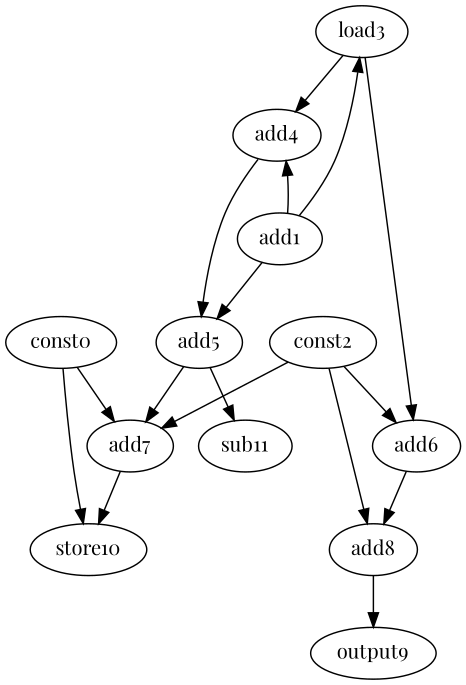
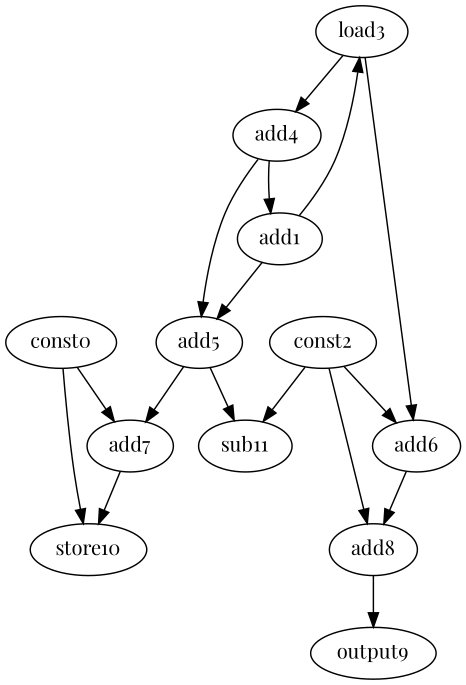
edge "add1" -> "add4": reversed
edge "const2" -> "add7": now "const2" -> "sub11"
